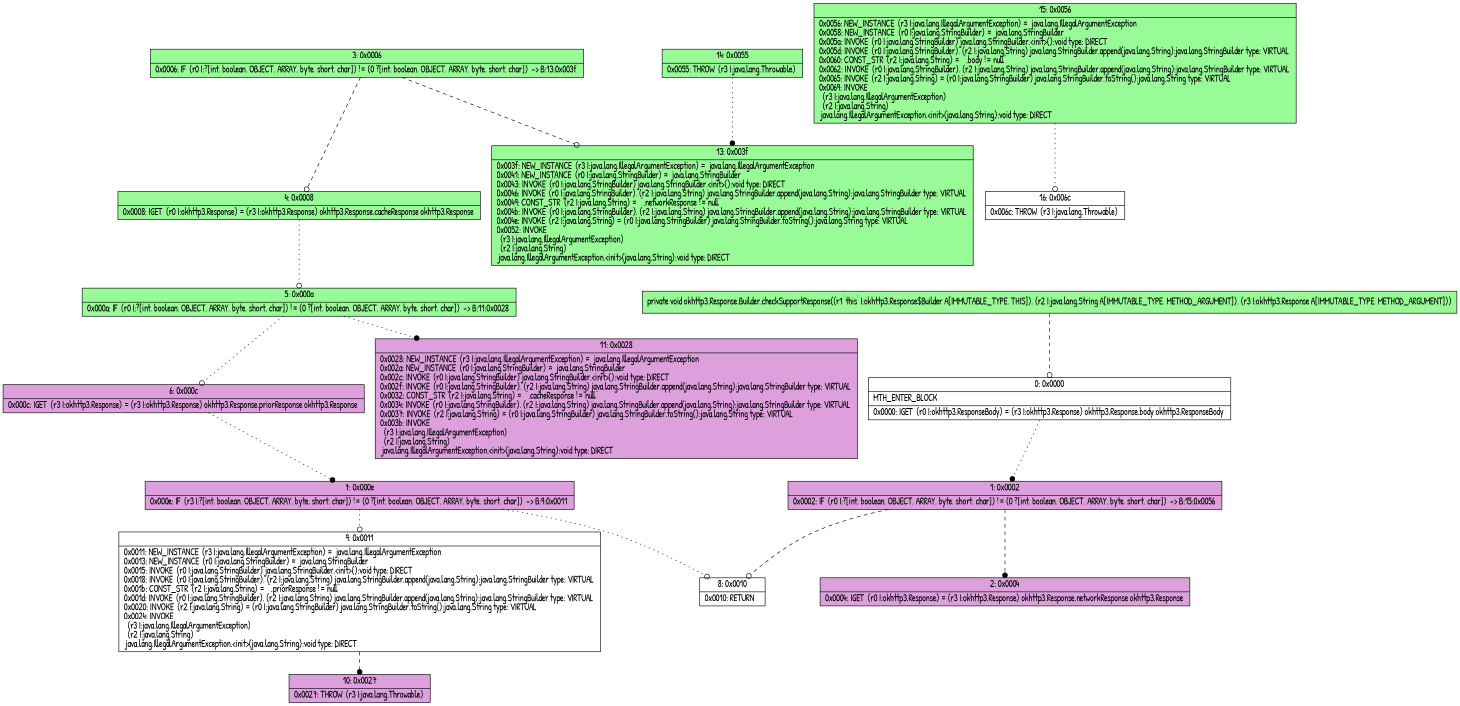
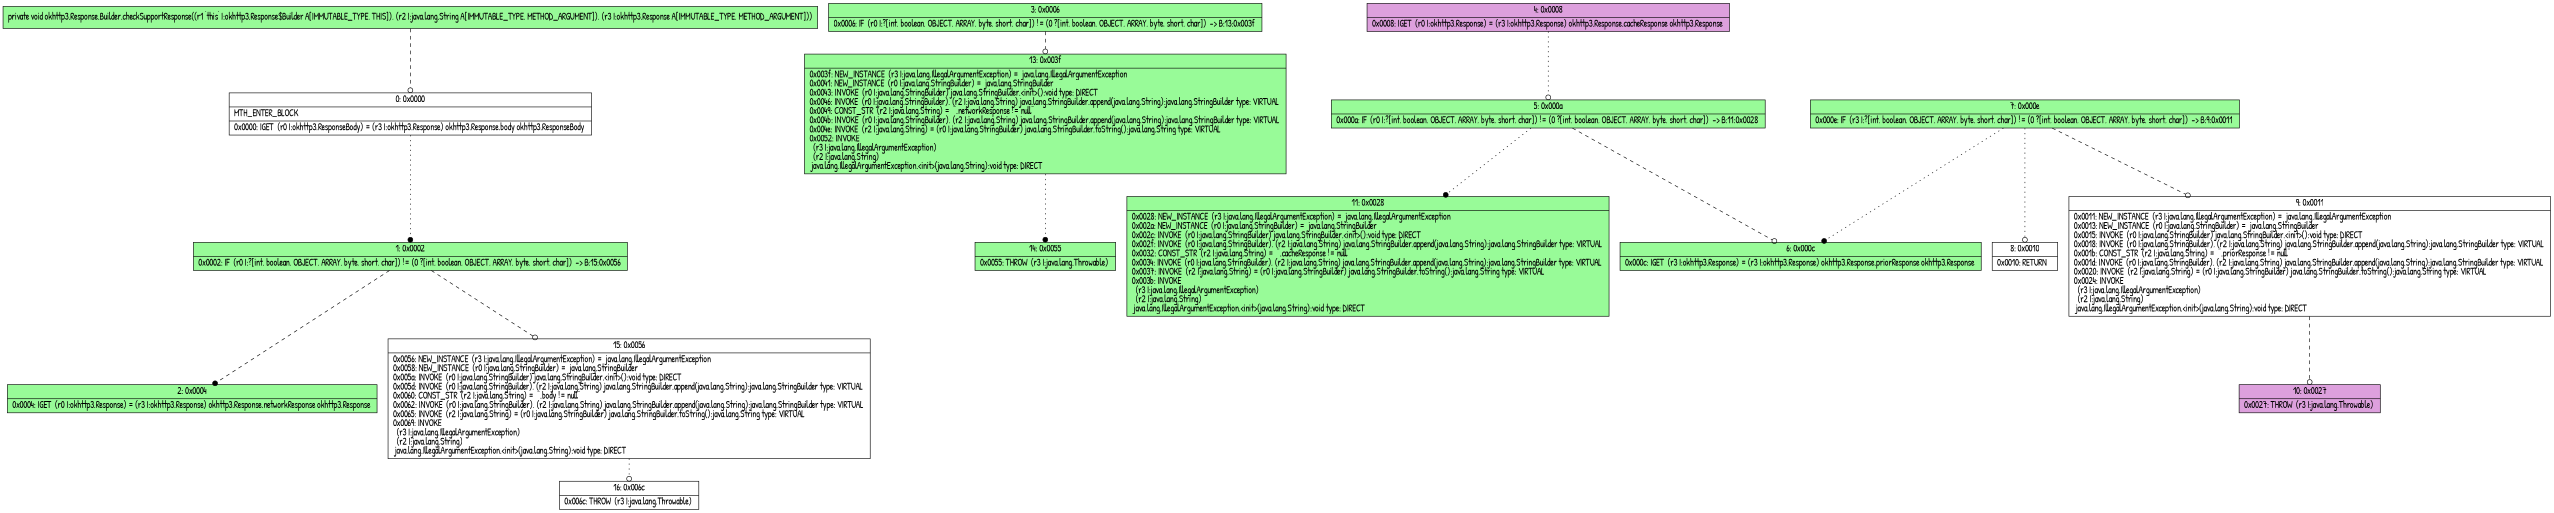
node "15: 0x0056": fillcolor palegreen -> white
edge "14: 0x0055" -> "13: 0x003f": reversed
edge "3: 0x0006" -> "4: 0x0008": removed
node "4: 0x0008": fillcolor palegreen -> plum
edge "5: 0x000a" -> "6: 0x000c": style dotted -> dashed
node "6: 0x000c": fillcolor plum -> palegreen
node "11: 0x0028": fillcolor plum -> palegreen
edge "6: 0x000c" -> "7: 0x000e": reversed
node "7: 0x000e": fillcolor plum -> palegreen
node "1: 0x0002": fillcolor plum -> palegreen
edge "7: 0x000e" -> "9: 0x0011": style dotted -> dashed
edge "1: 0x0002" -> "8: 0x0010": now "1: 0x0002" -> "15: 0x0056"
node "2: 0x0004": fillcolor plum -> palegreen
edge "9: 0x0011" -> "10: 0x0027": arrowhead dot -> odot
